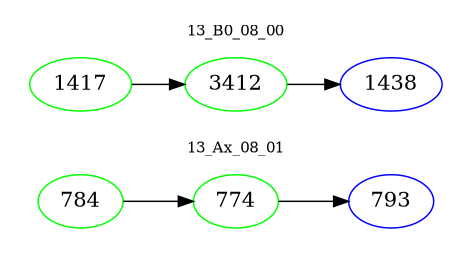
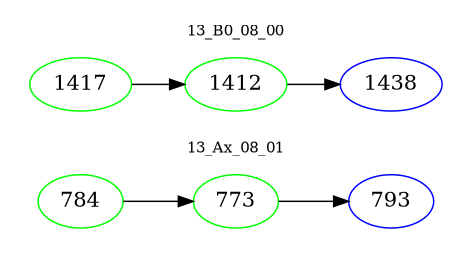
node "3412": label "3412" -> "1412"
node "774": label "774" -> "773"
